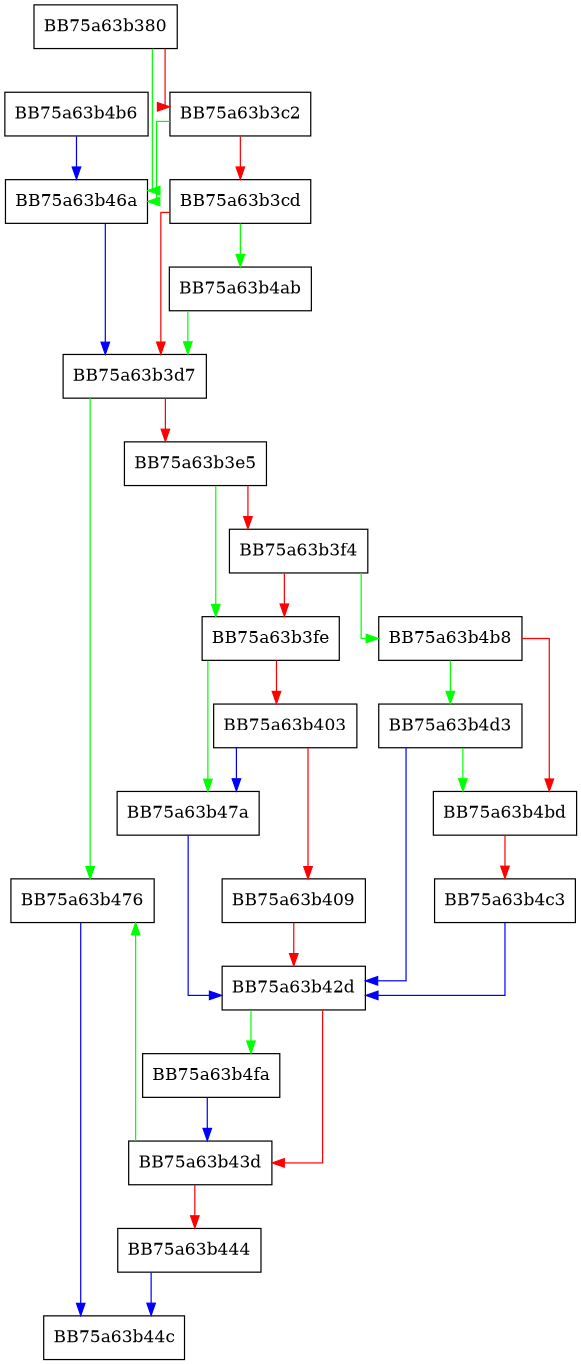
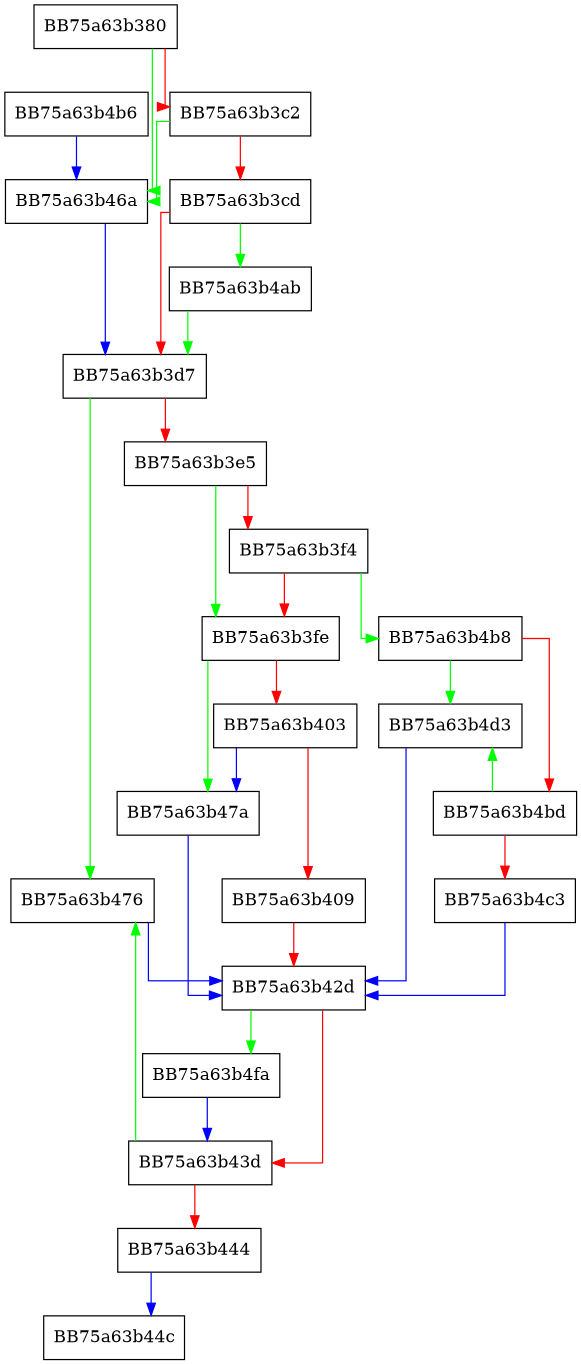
edge "BB75a63b4d3" -> "BB75a63b4bd": reversed
edge "BB75a63b476" -> "BB75a63b44c": now "BB75a63b476" -> "BB75a63b42d"
